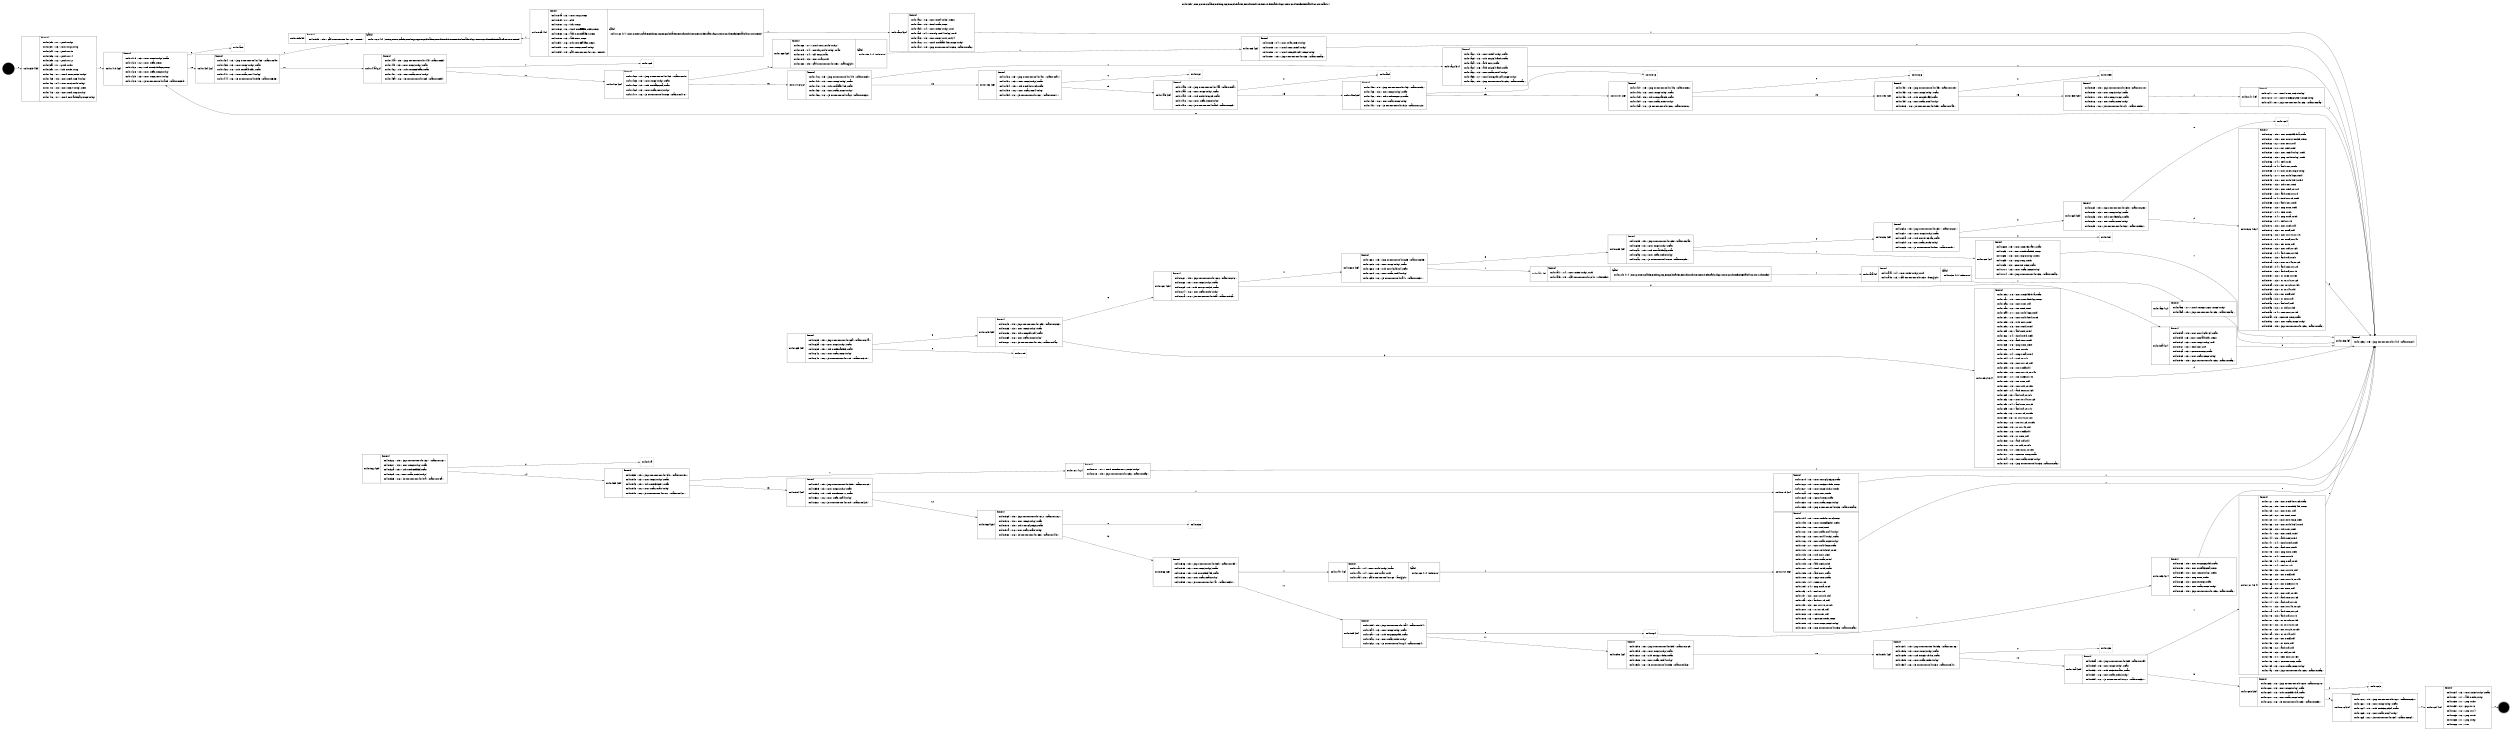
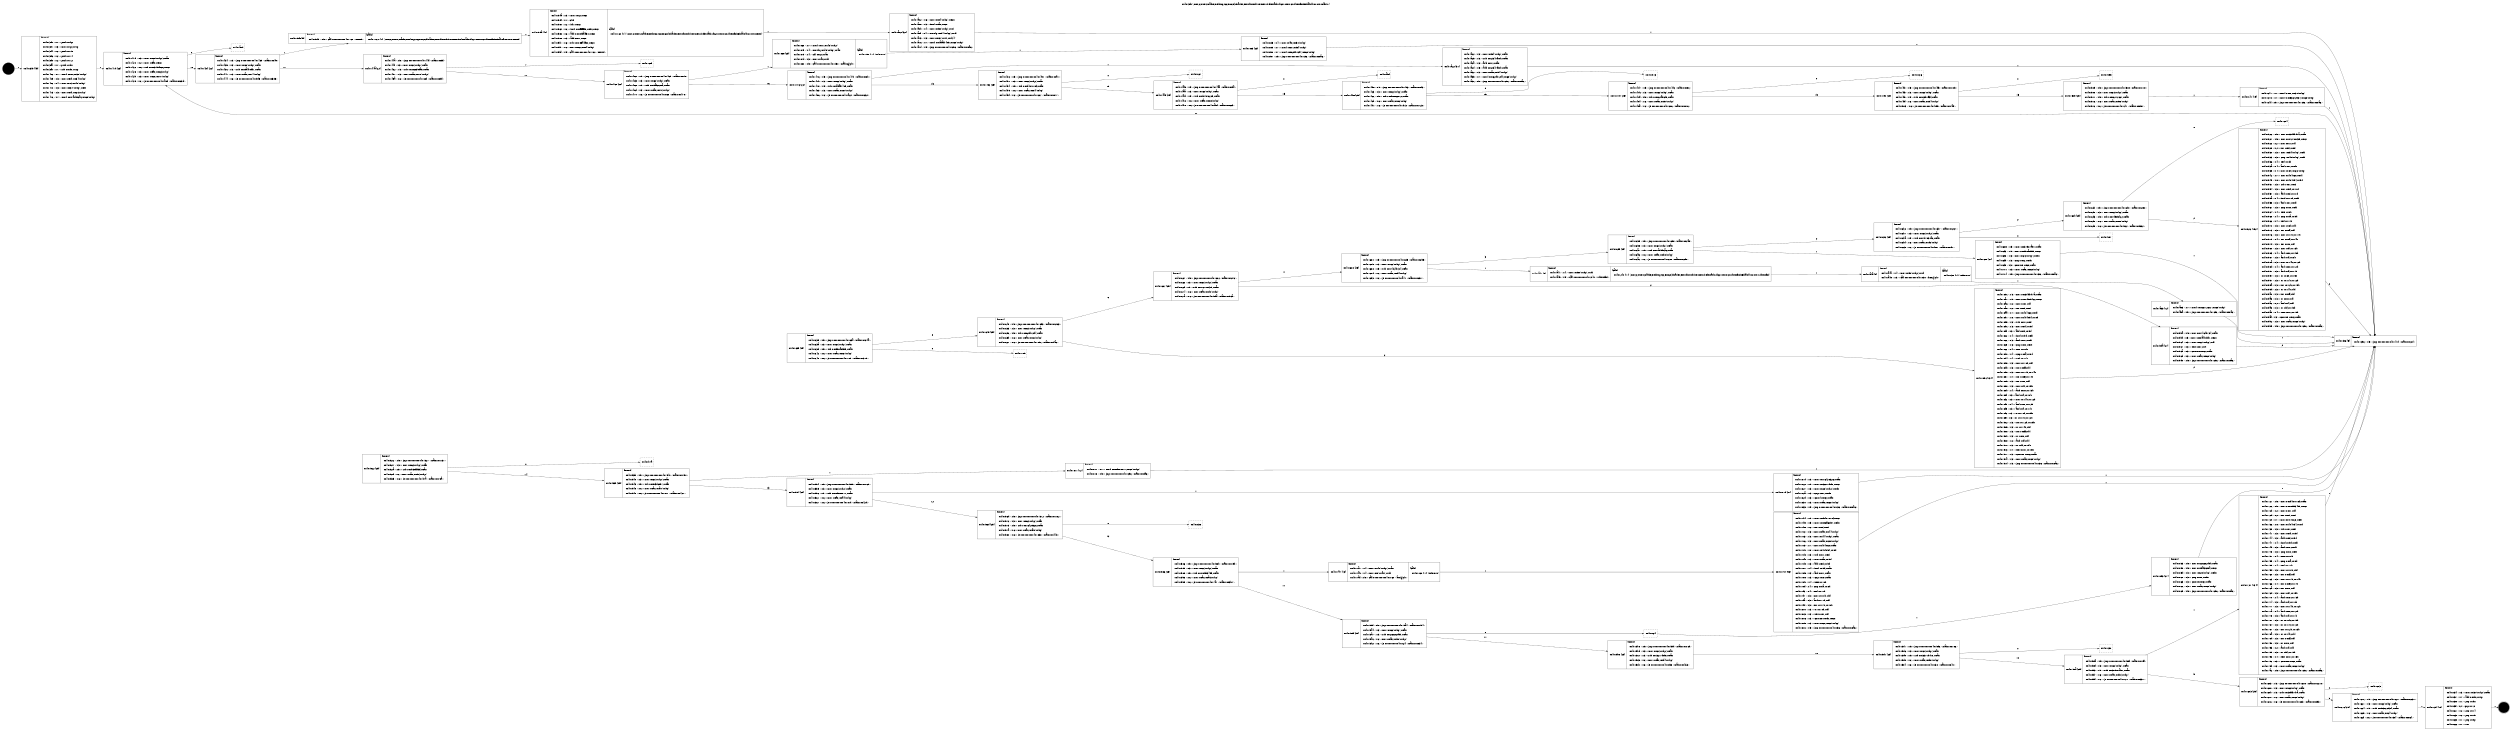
edge "0x4019da [40]" -> "0x4019d5 [5]": reversed
